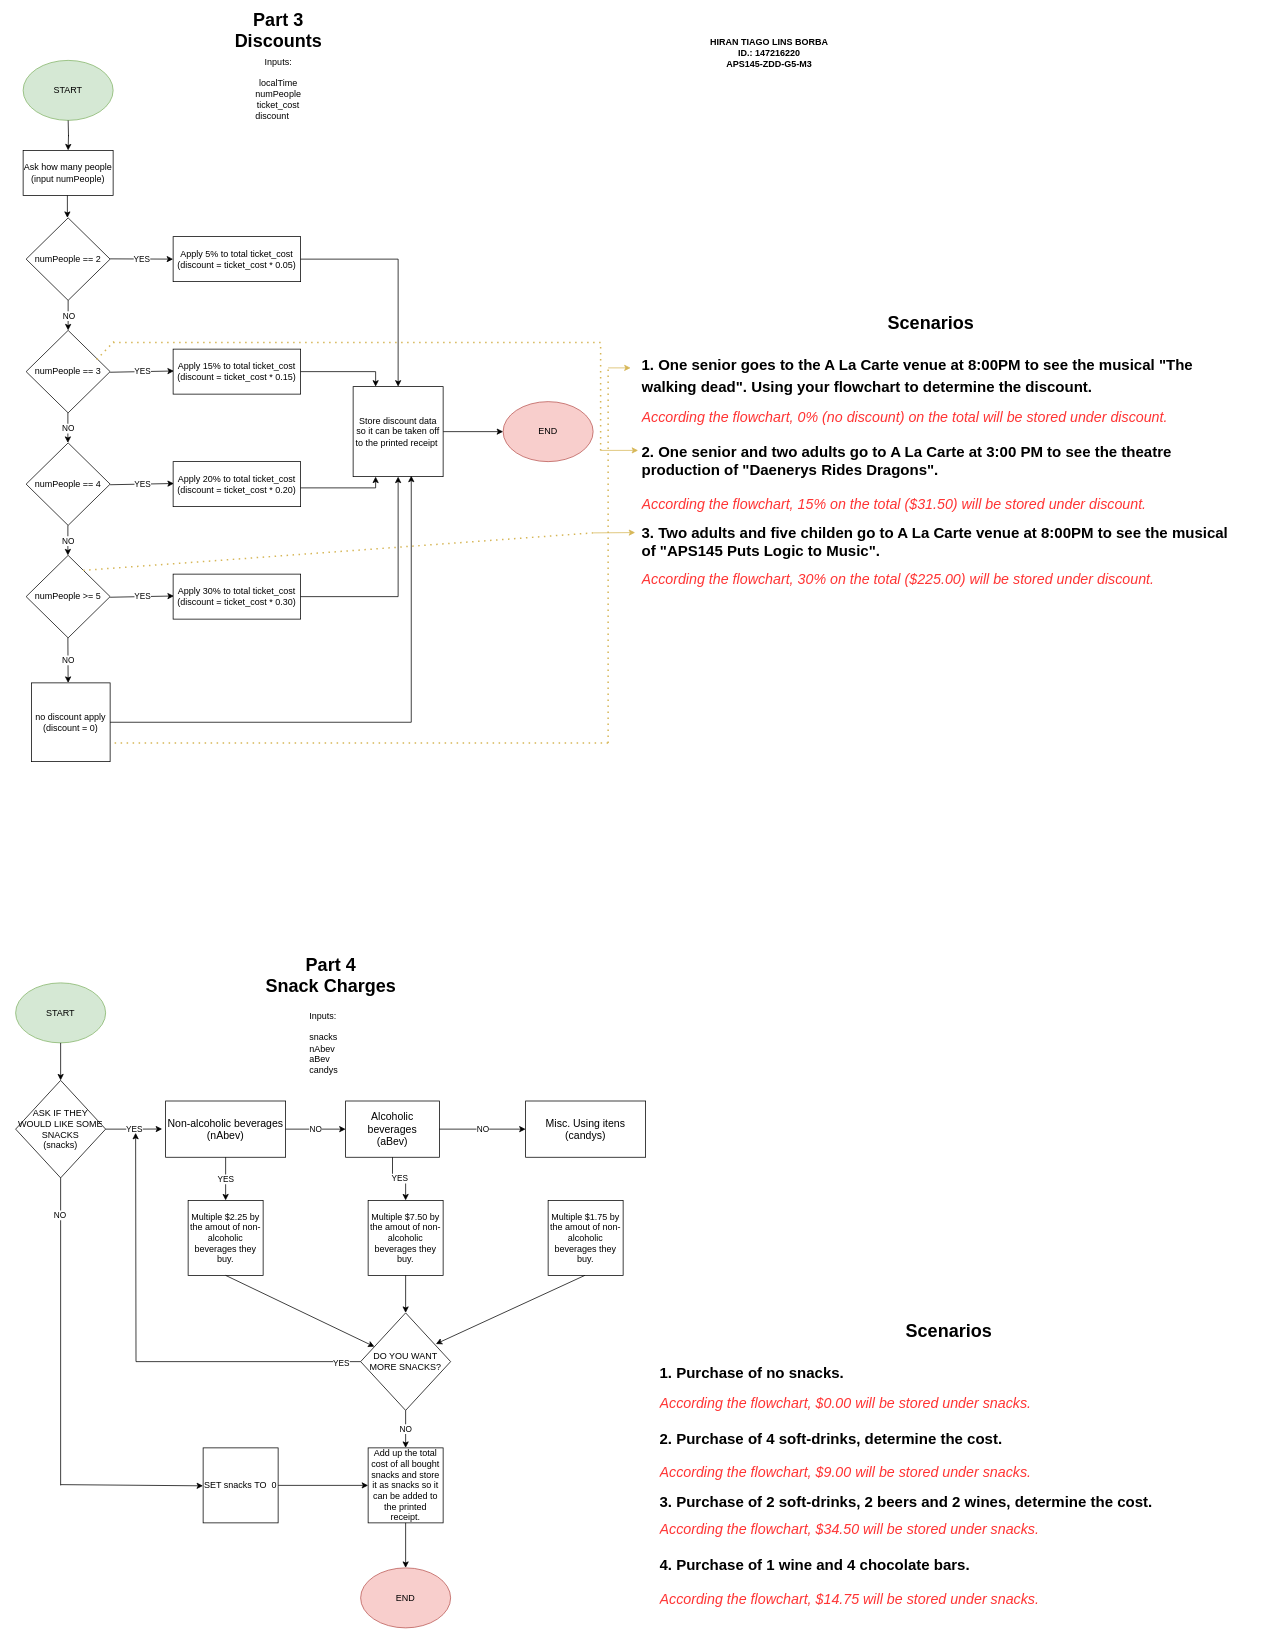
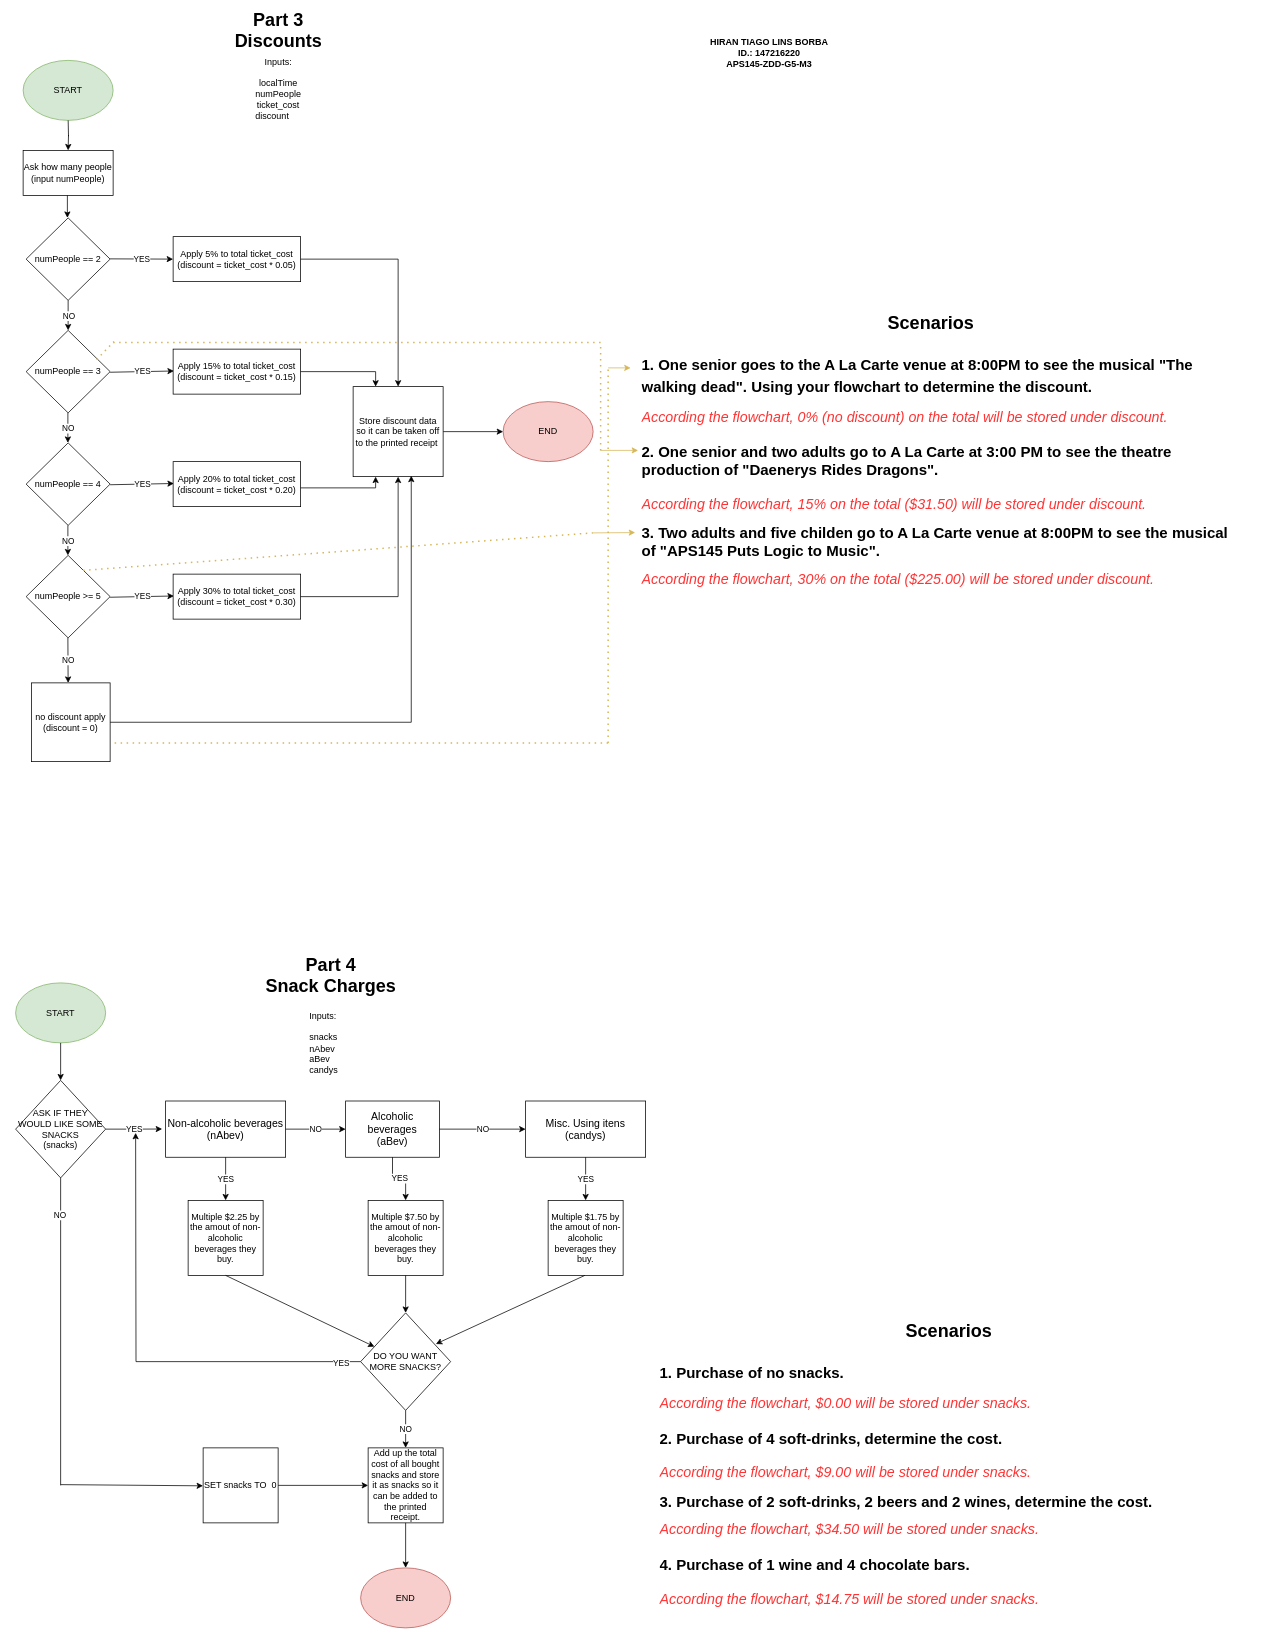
edge "Misc. Using itens (candys)" -> "Multiple $1.75 by the amout of non-alcoholic beverages they buy.": added, label "YES"
